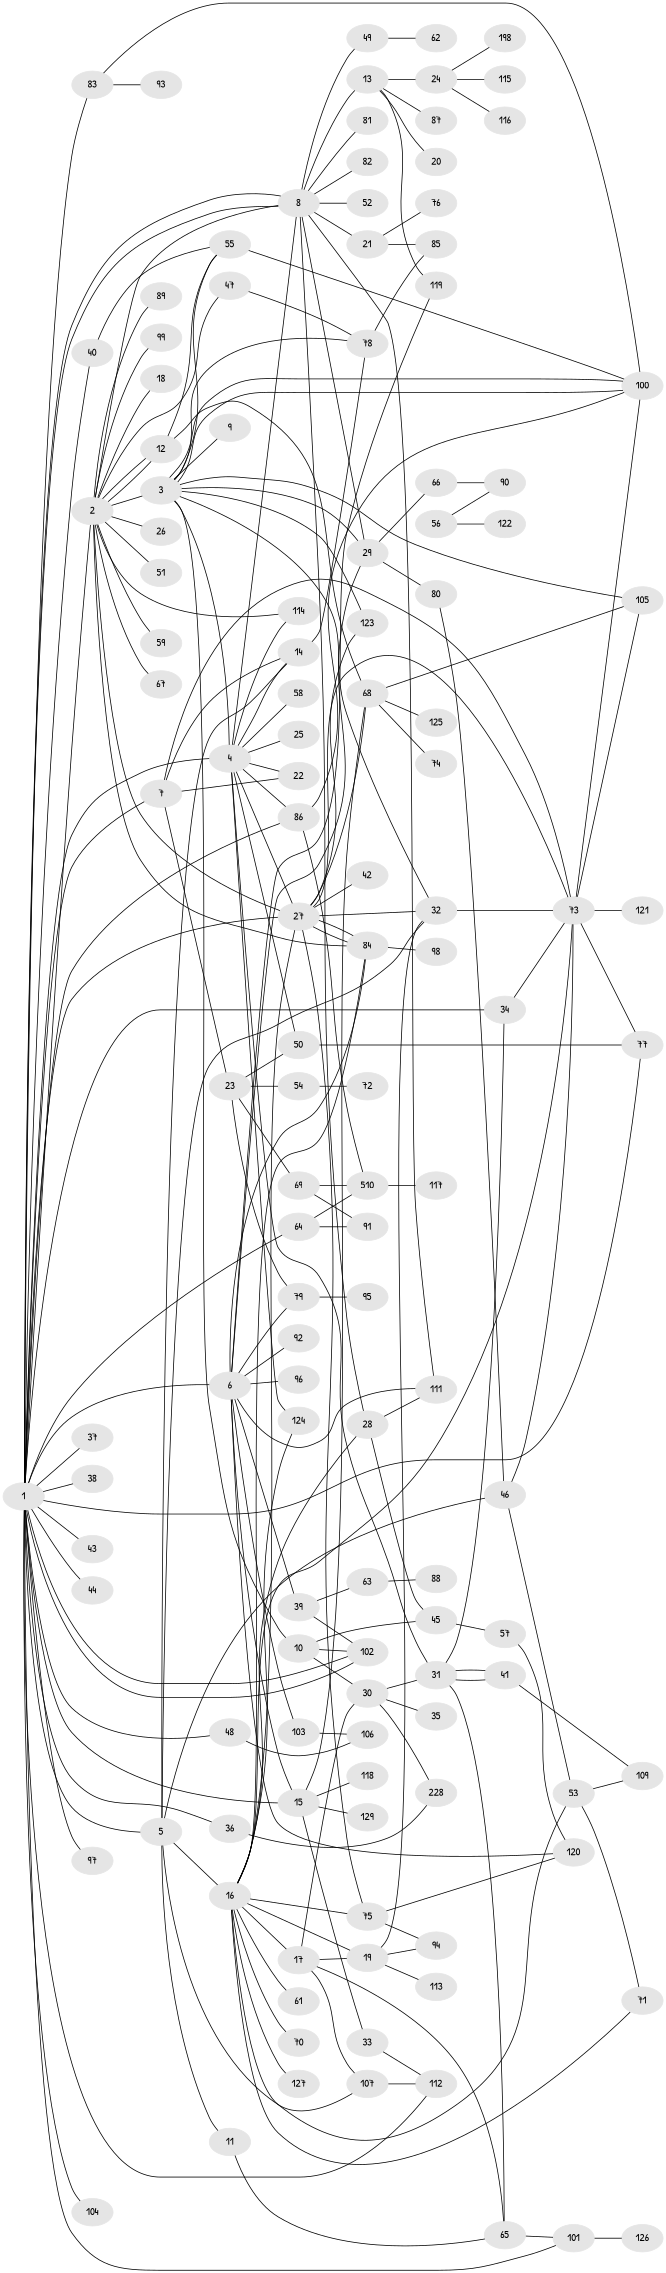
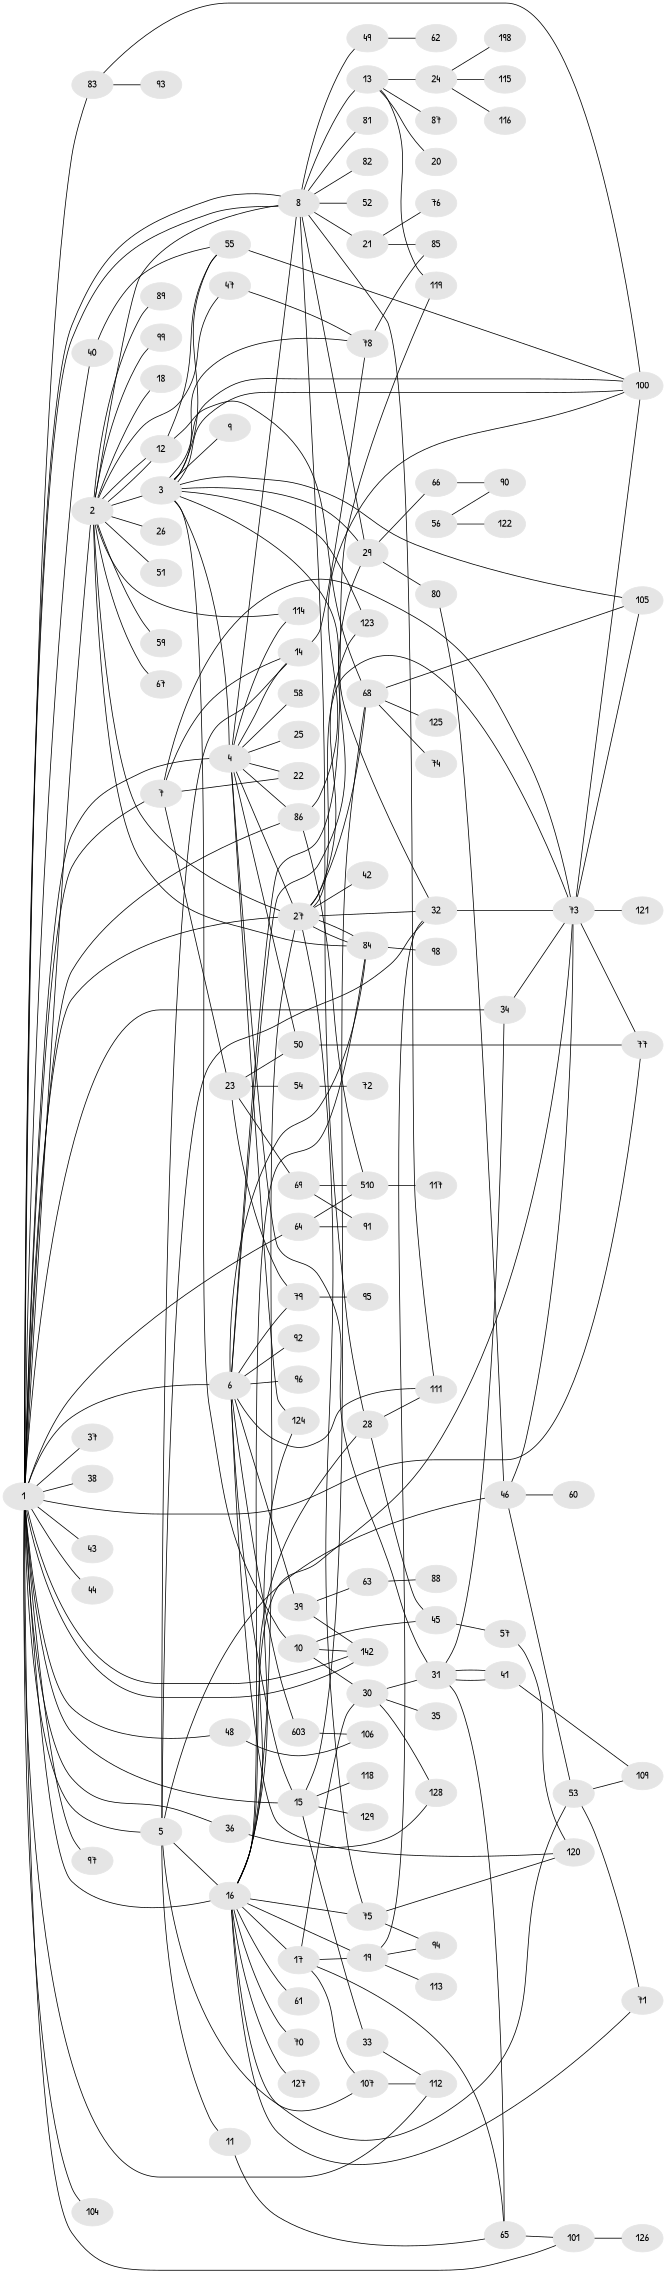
node "60": added
node "102": label "102" -> "142"
node "103": label "103" -> "603"
edge "1" -- "16": added
node "228": label "228" -> "128"
